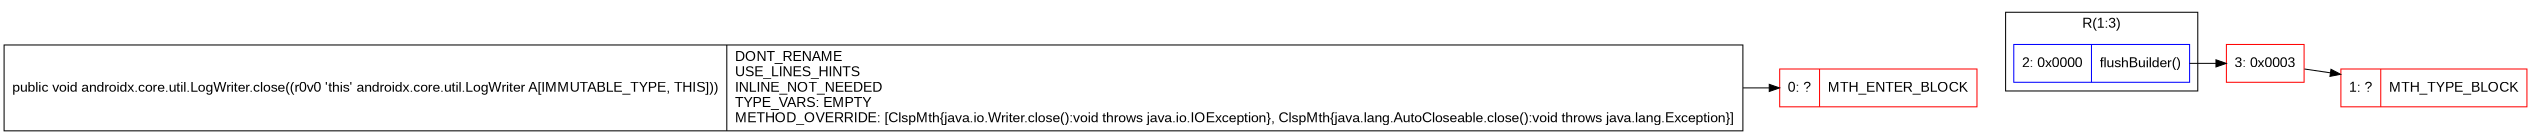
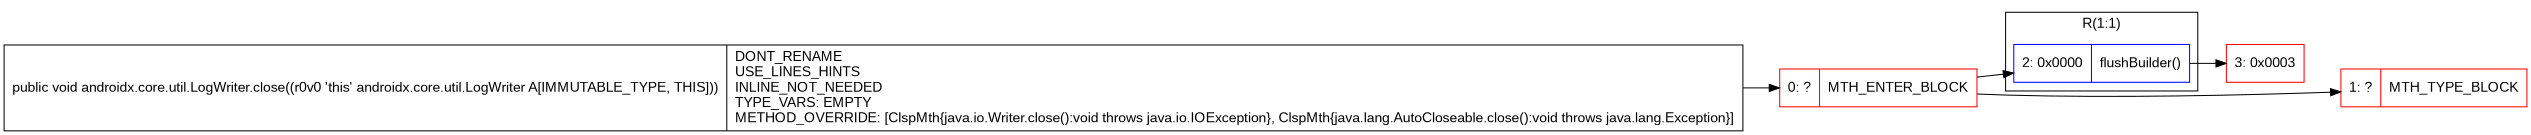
cluster "R(1:3)": label "R(1:3)" -> "R(1:1)"
edge "3: 0x0003" -> "1: ?": now "0: ?" -> "1: ?"
edge "0: ?" -> "2: 0x0000": added
